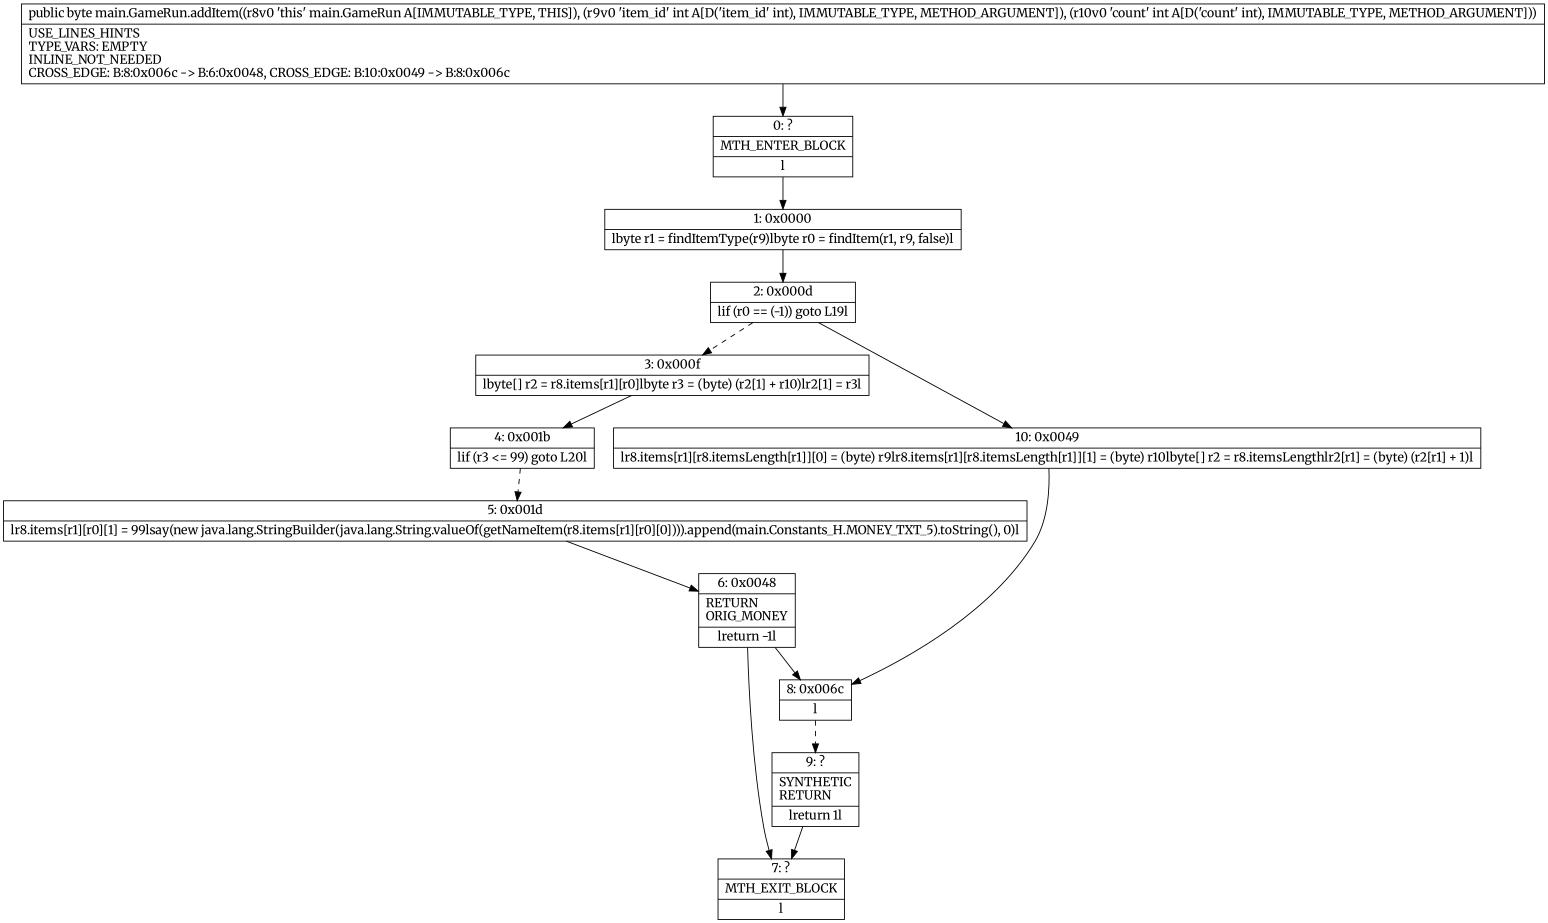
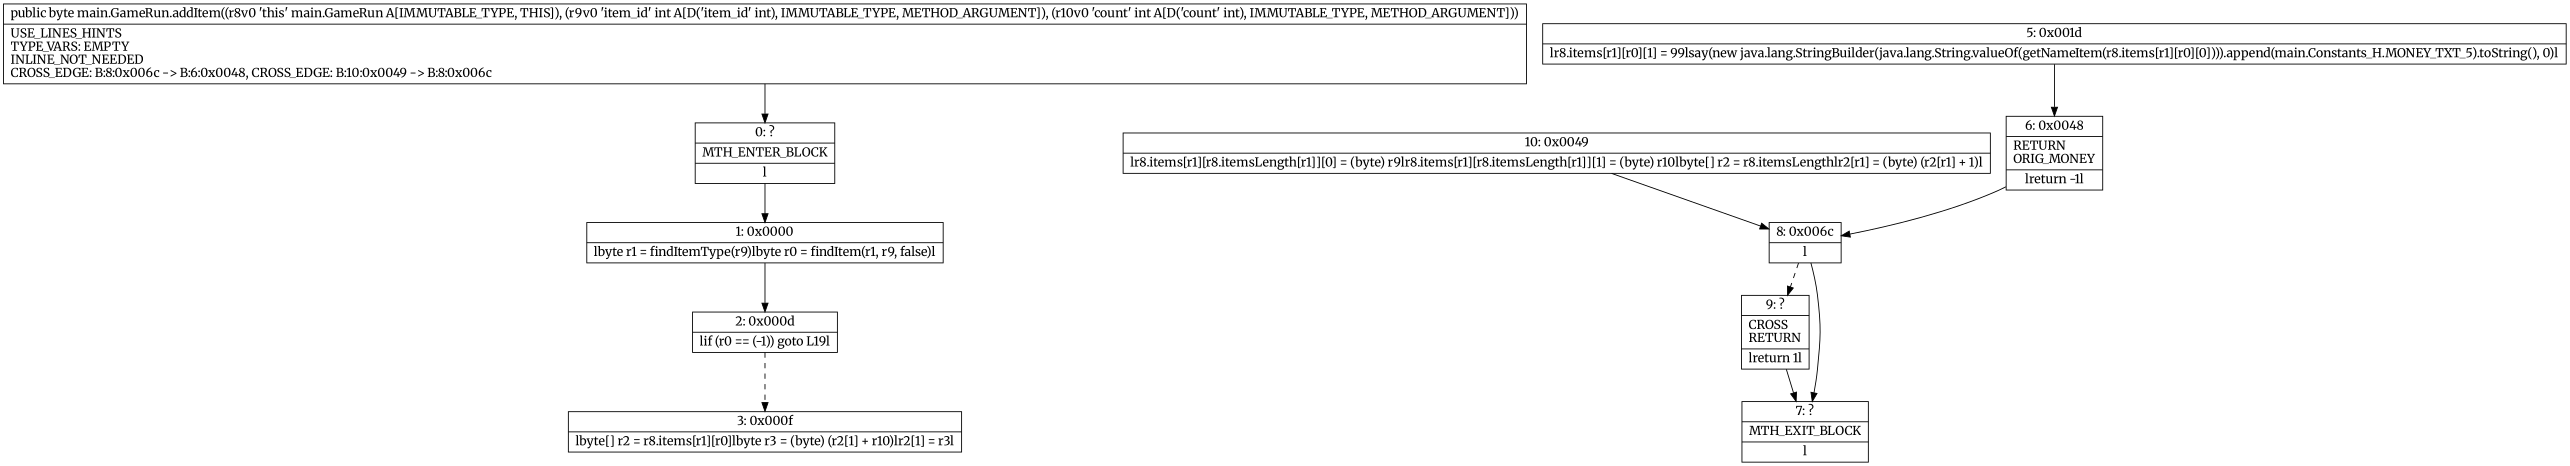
edge "2: 0x000d" -> "10: 0x0049": removed
node "4: 0x001b": removed
edge "6: 0x0048" -> "7: ?": now "8: 0x006c" -> "7: ?"
node "9: ?": text "SYNTHETIC" -> "CROSS"
